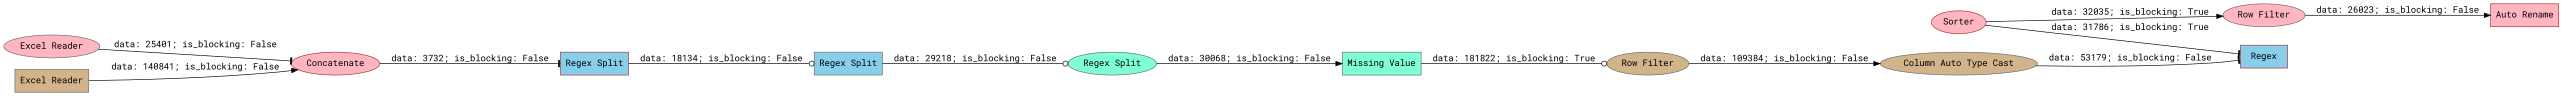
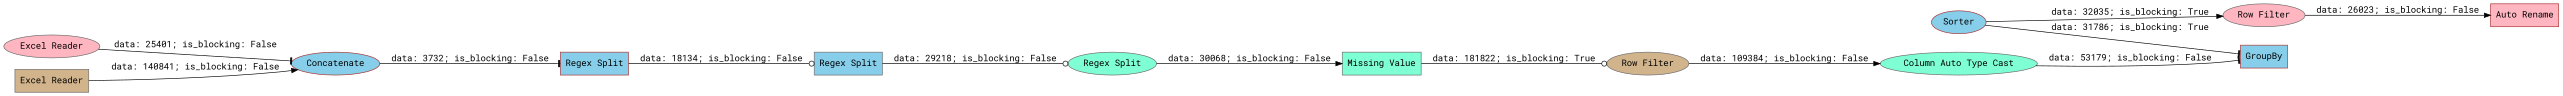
node "Sorter": fillcolor lightpink -> skyblue
node "Regex": label "Regex" -> "GroupBy"
node "Concatenate": fillcolor lightpink -> skyblue
node "Column Auto Type Cast": fillcolor tan -> aquamarine
